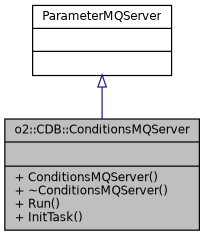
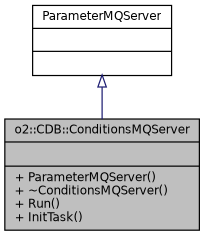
node "o2::CDB::ConditionsMQServer": text "+ ConditionsMQServer()" -> "+ ParameterMQServer()"
